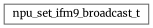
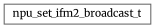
node "npu_set_ifm9_broadcast_t": label "npu_set_ifm9_broadcast_t" -> "npu_set_ifm2_broadcast_t"
